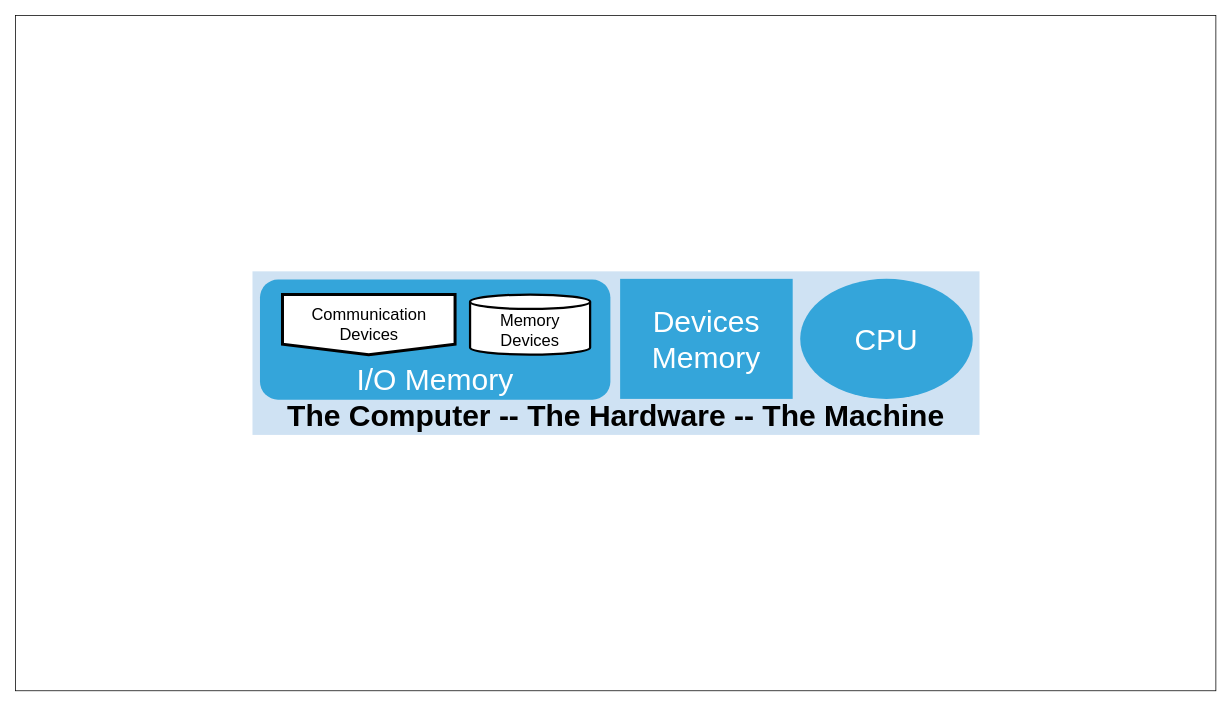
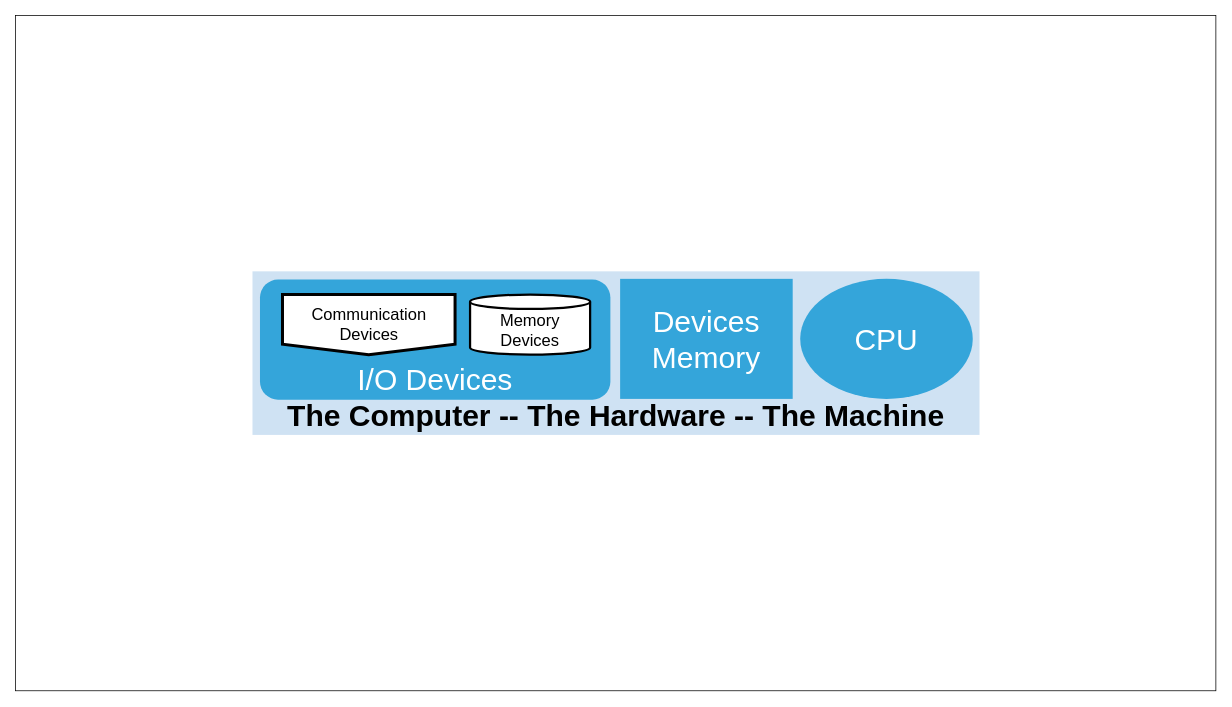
node "I/O Memory": label "I/O Memory" -> "I/O Devices"
